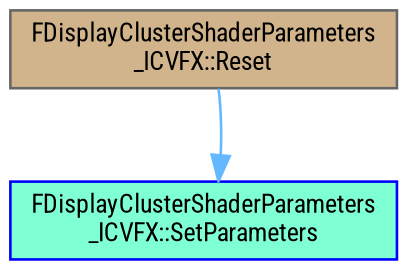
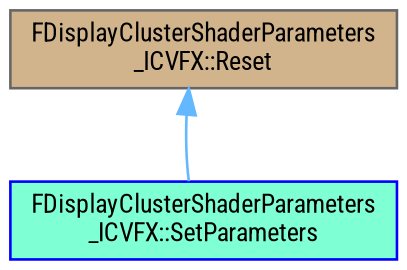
edge "FDisplayClusterShaderParameters _ICVFX::Reset" -> "FDisplayClusterShaderParameters _ICVFX::SetParameters": reversed
